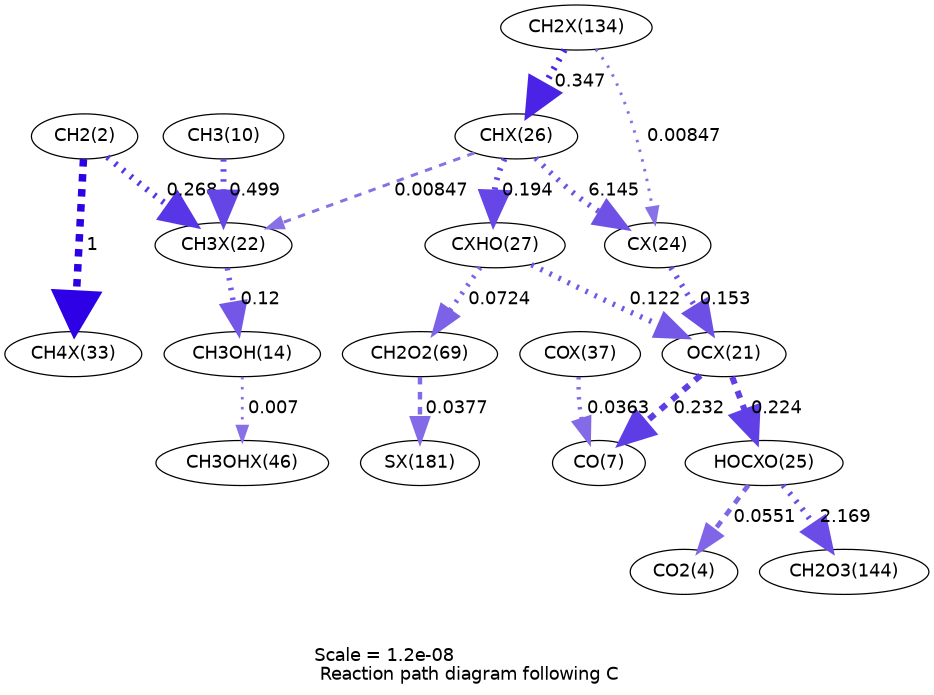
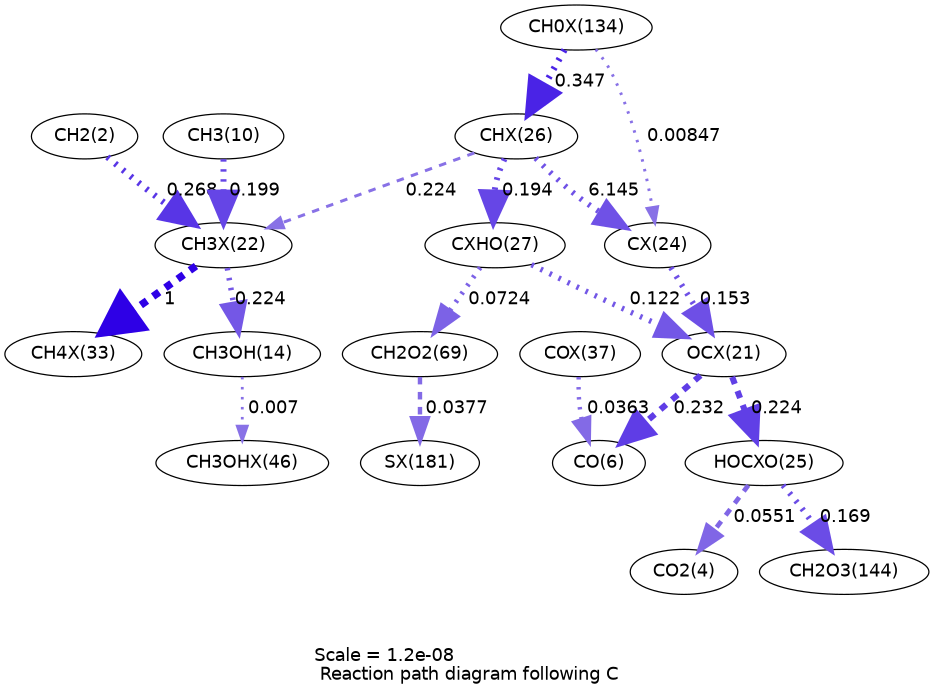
node "CH2X(134)": label "CH2X(134)" -> "CH0X(134)"
edge "CH3(10)" -> "CH3X(22)": label " 0.499" -> " 0.199"
edge "CHX(26)" -> "CH3X(22)": label " 0.00847" -> " 0.224"
edge "CH2(2)" -> "CH4X(33)": now "CH3X(22)" -> "CH4X(33)"
edge "CH3X(22)" -> "CH3OH(14)": label " 0.12" -> " 0.224"
node "CO(7)": label "CO(7)" -> "CO(6)"
edge "HOCXO(25)" -> "CH2O3(144)": label " 2.169" -> " 0.169"
